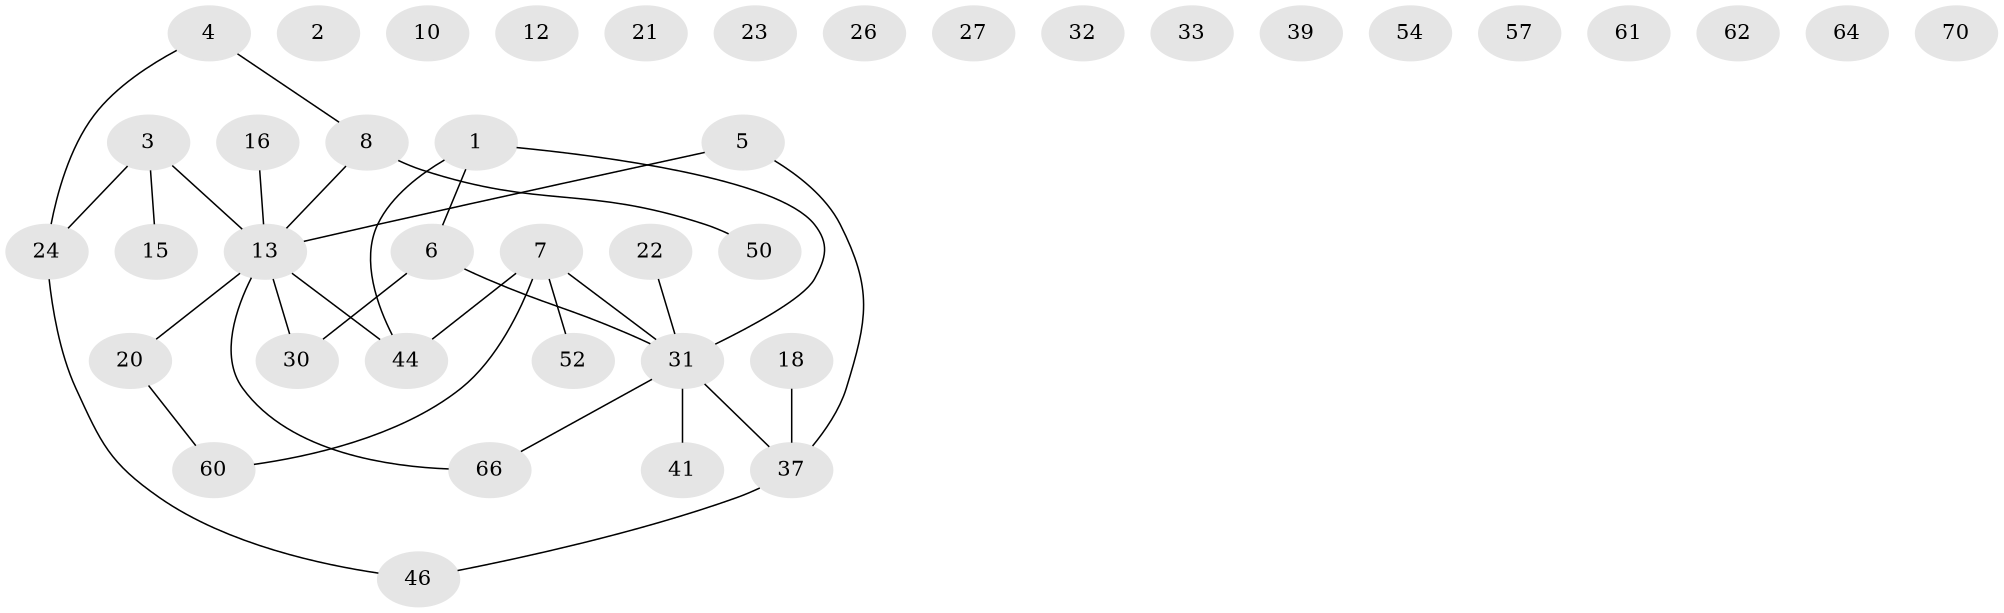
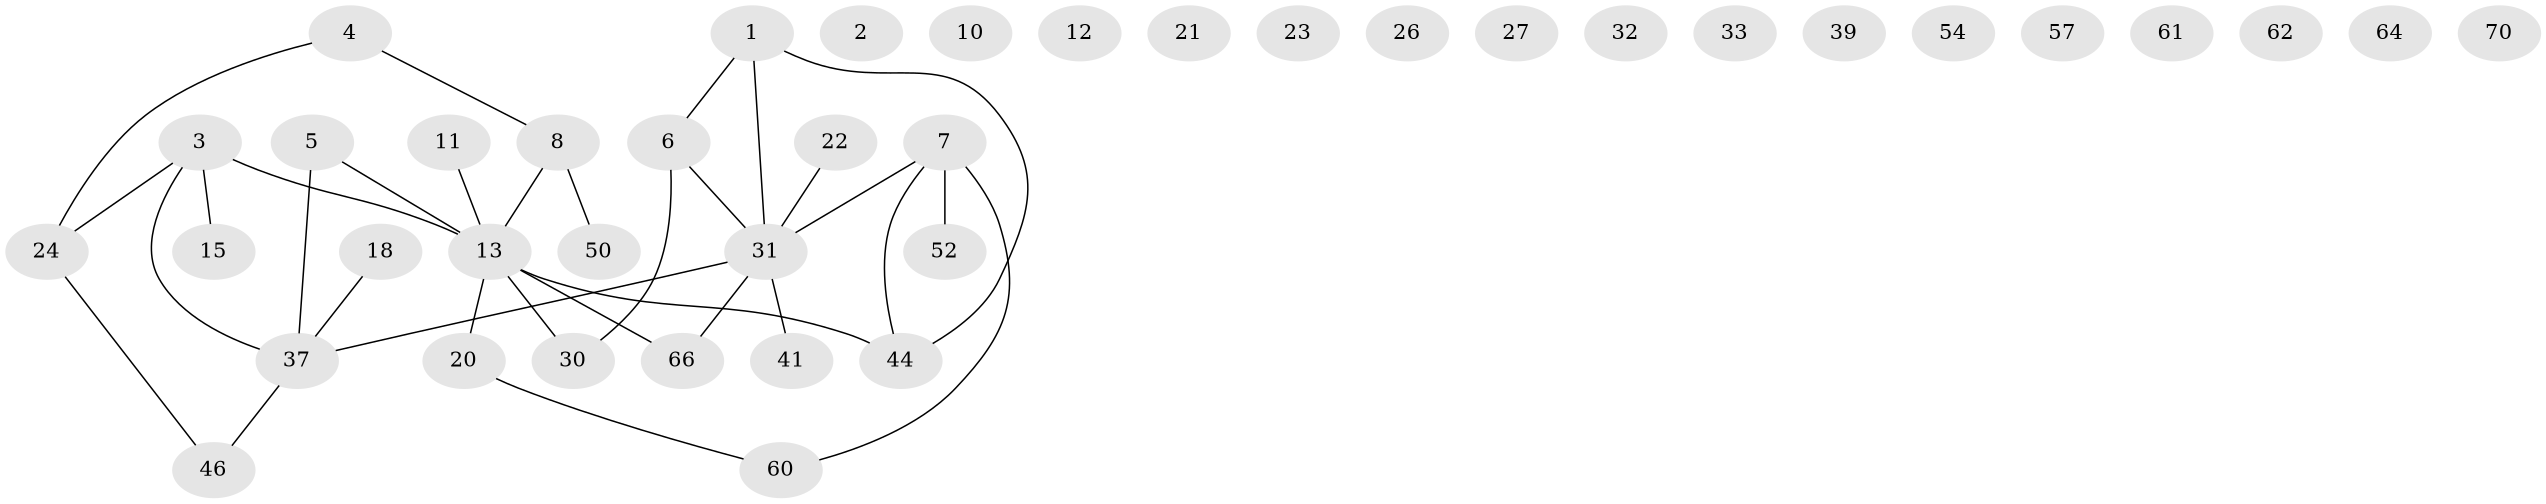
node "16": label "16" -> "11"
edge "3" -- "37": added
